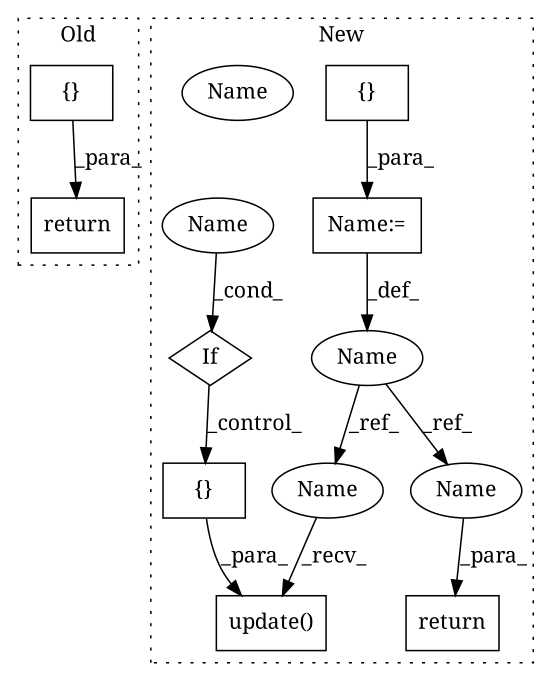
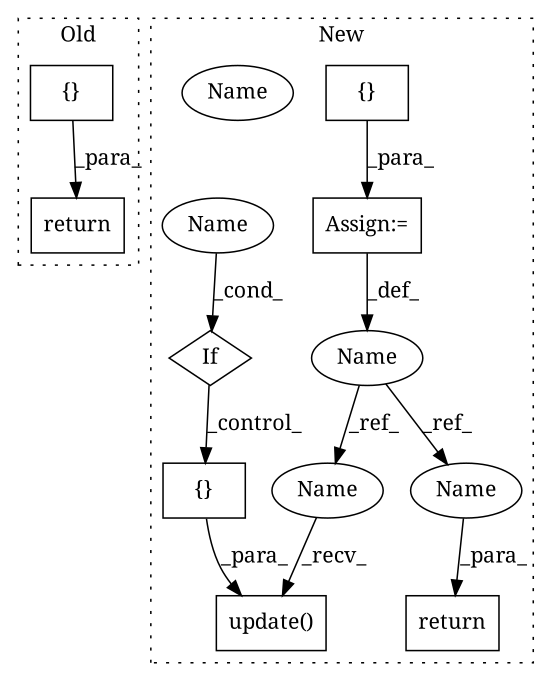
node "Name:=": label "Name:=" -> "Assign:="
